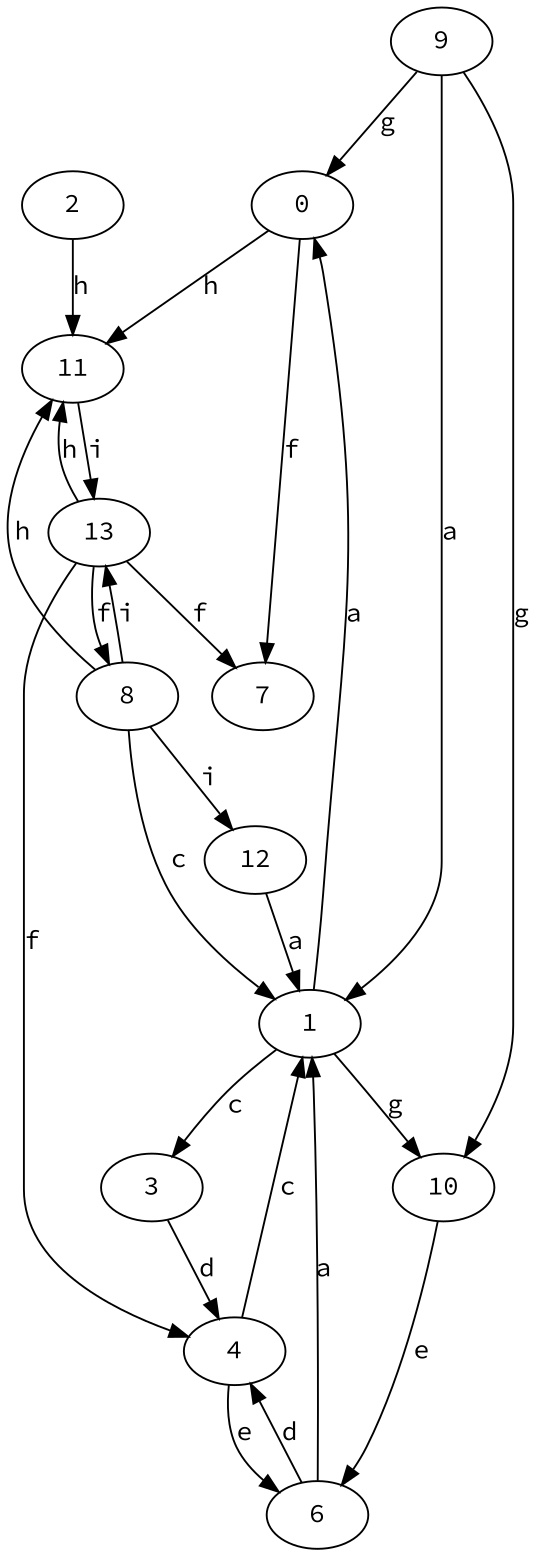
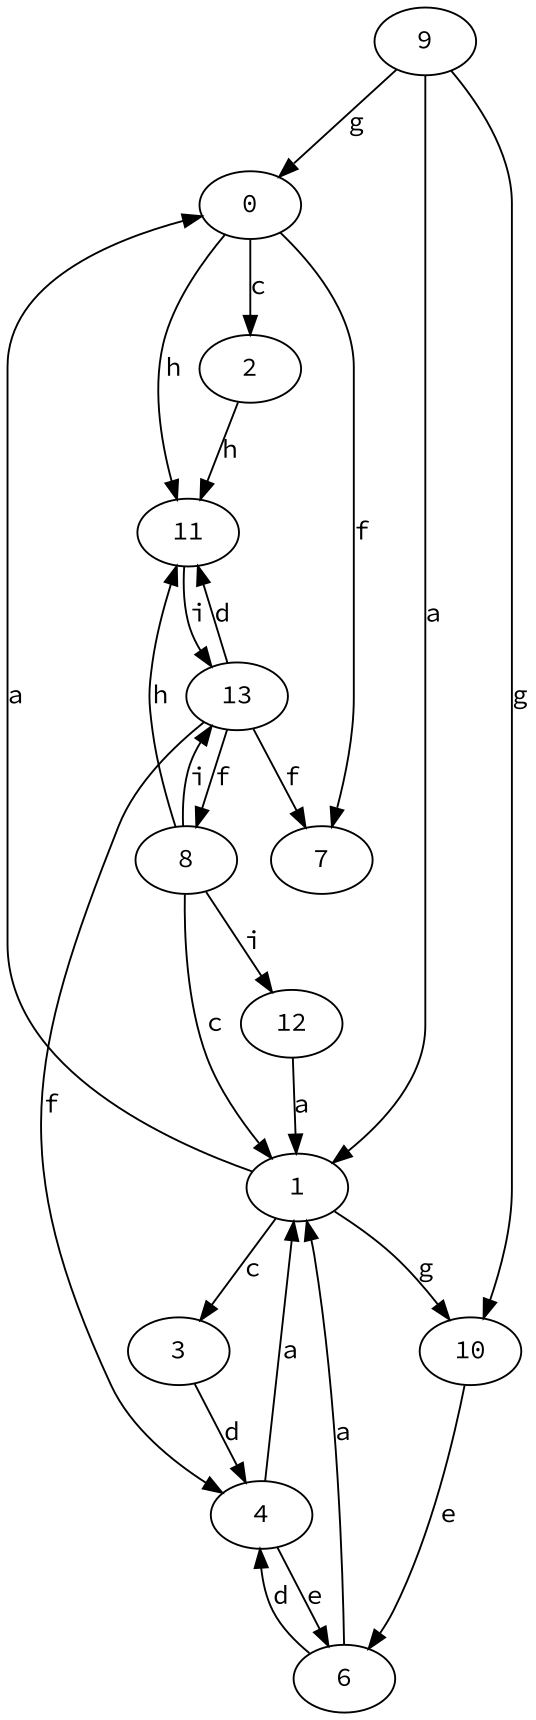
edge "0" -> "2": added, label "c"
edge "13" -> "11": label "h" -> "d"
edge "4" -> "1": label "c" -> "a"
